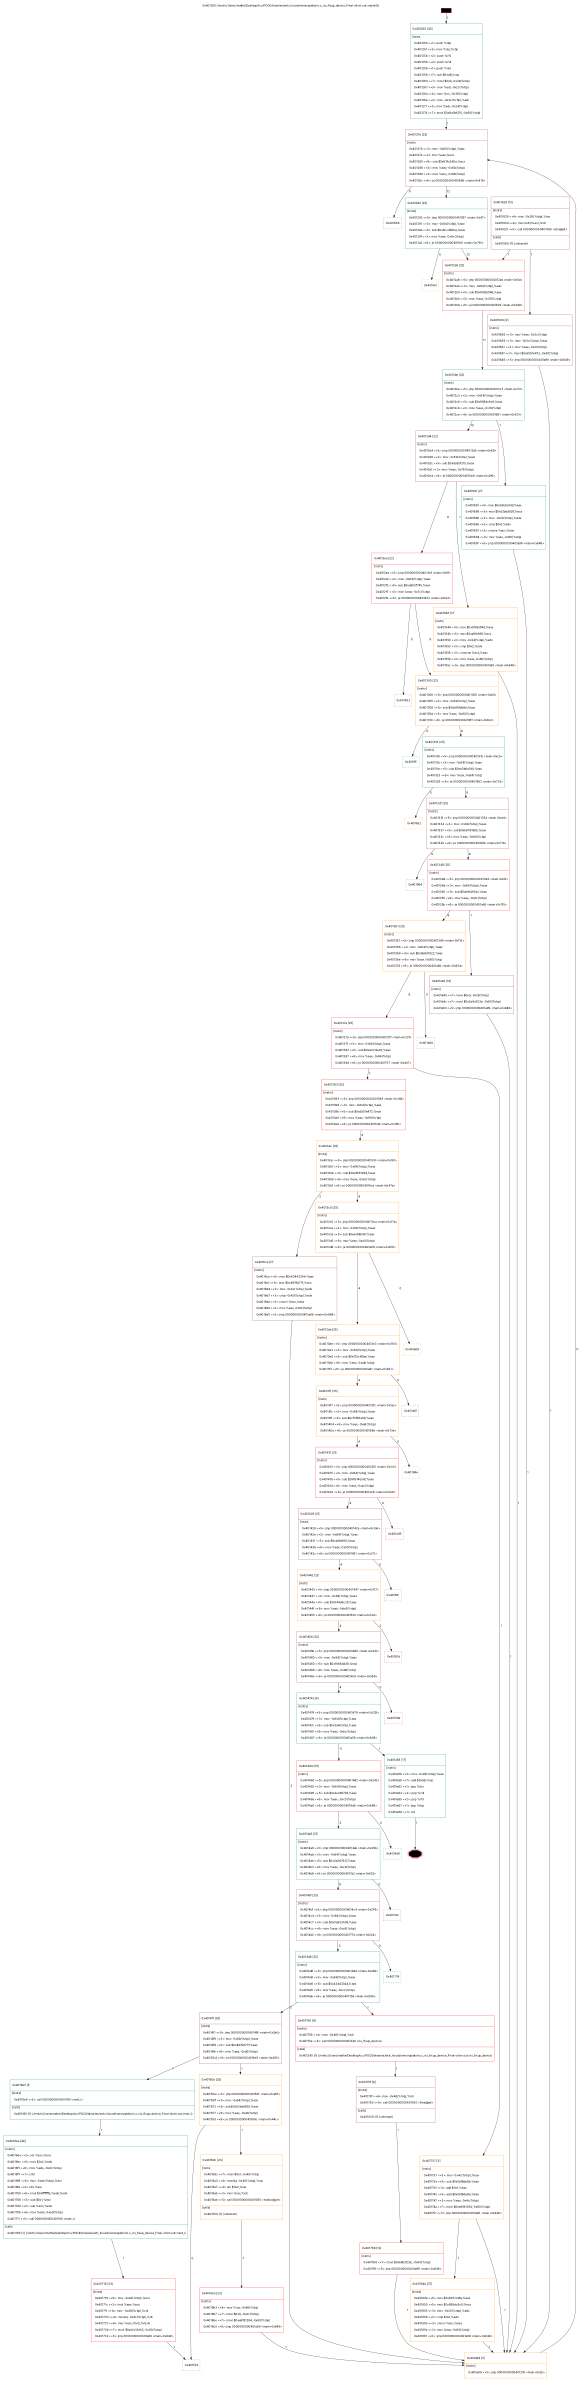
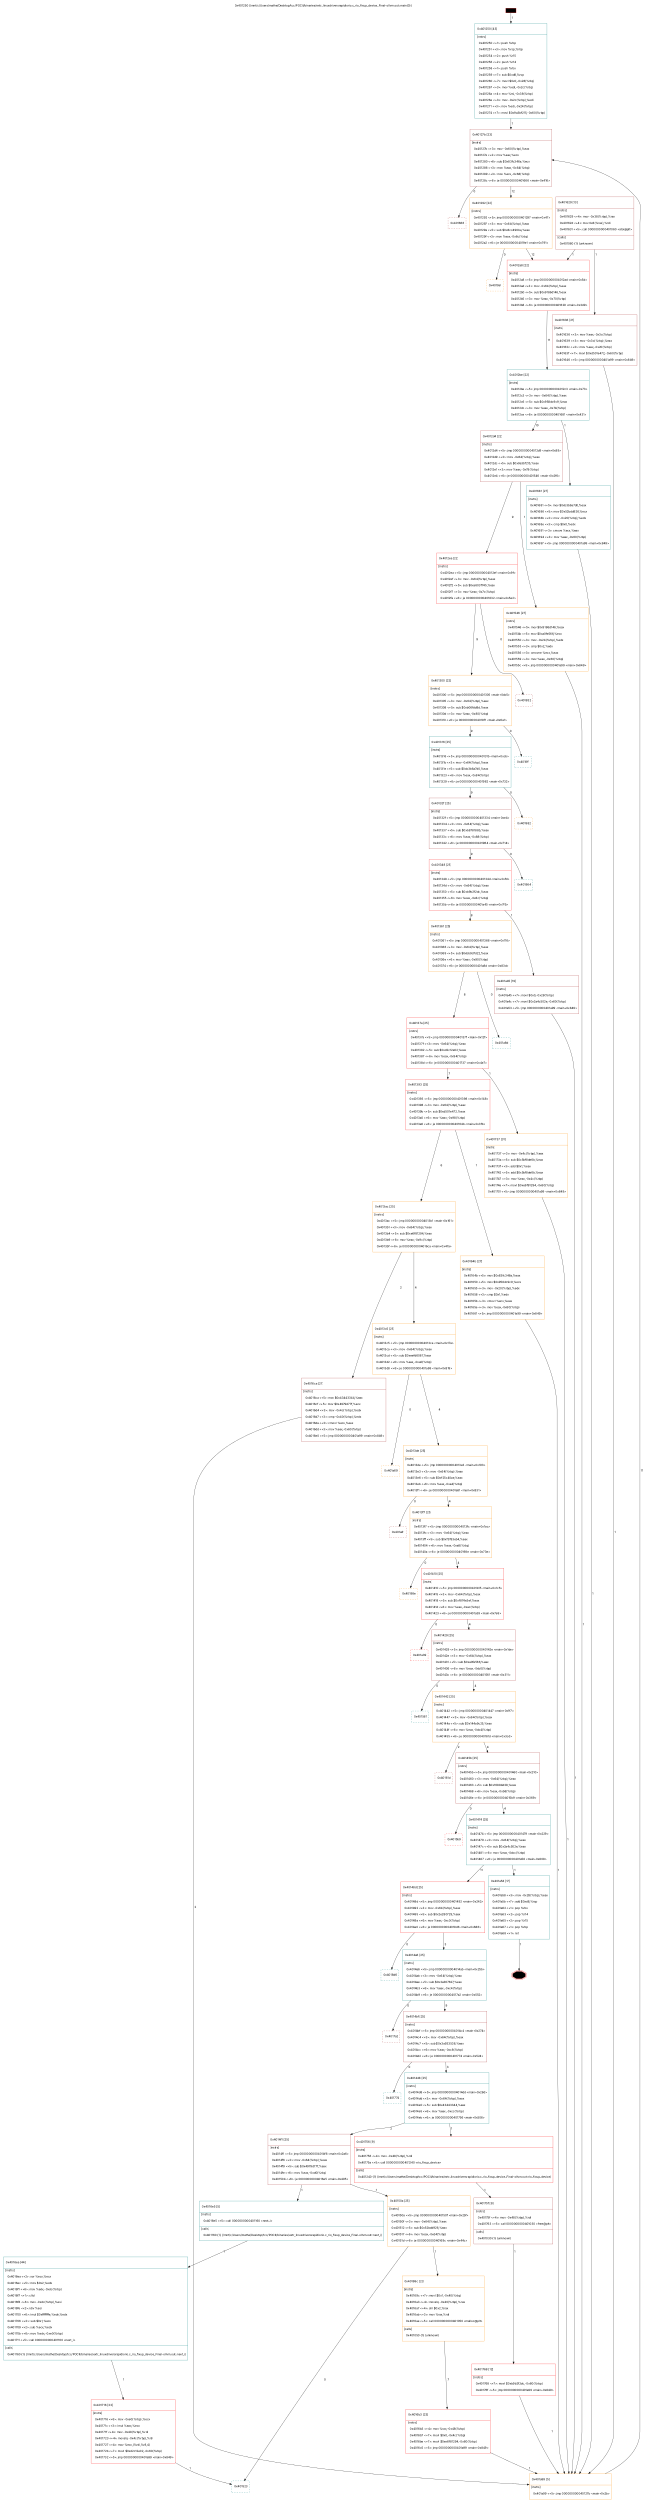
node "0x401292 [22]": color teal -> darkorange
edge "0x401737 [31]" -> "0x40164b [27]": now "0x401393 [25]" -> "0x40164b [27]"
